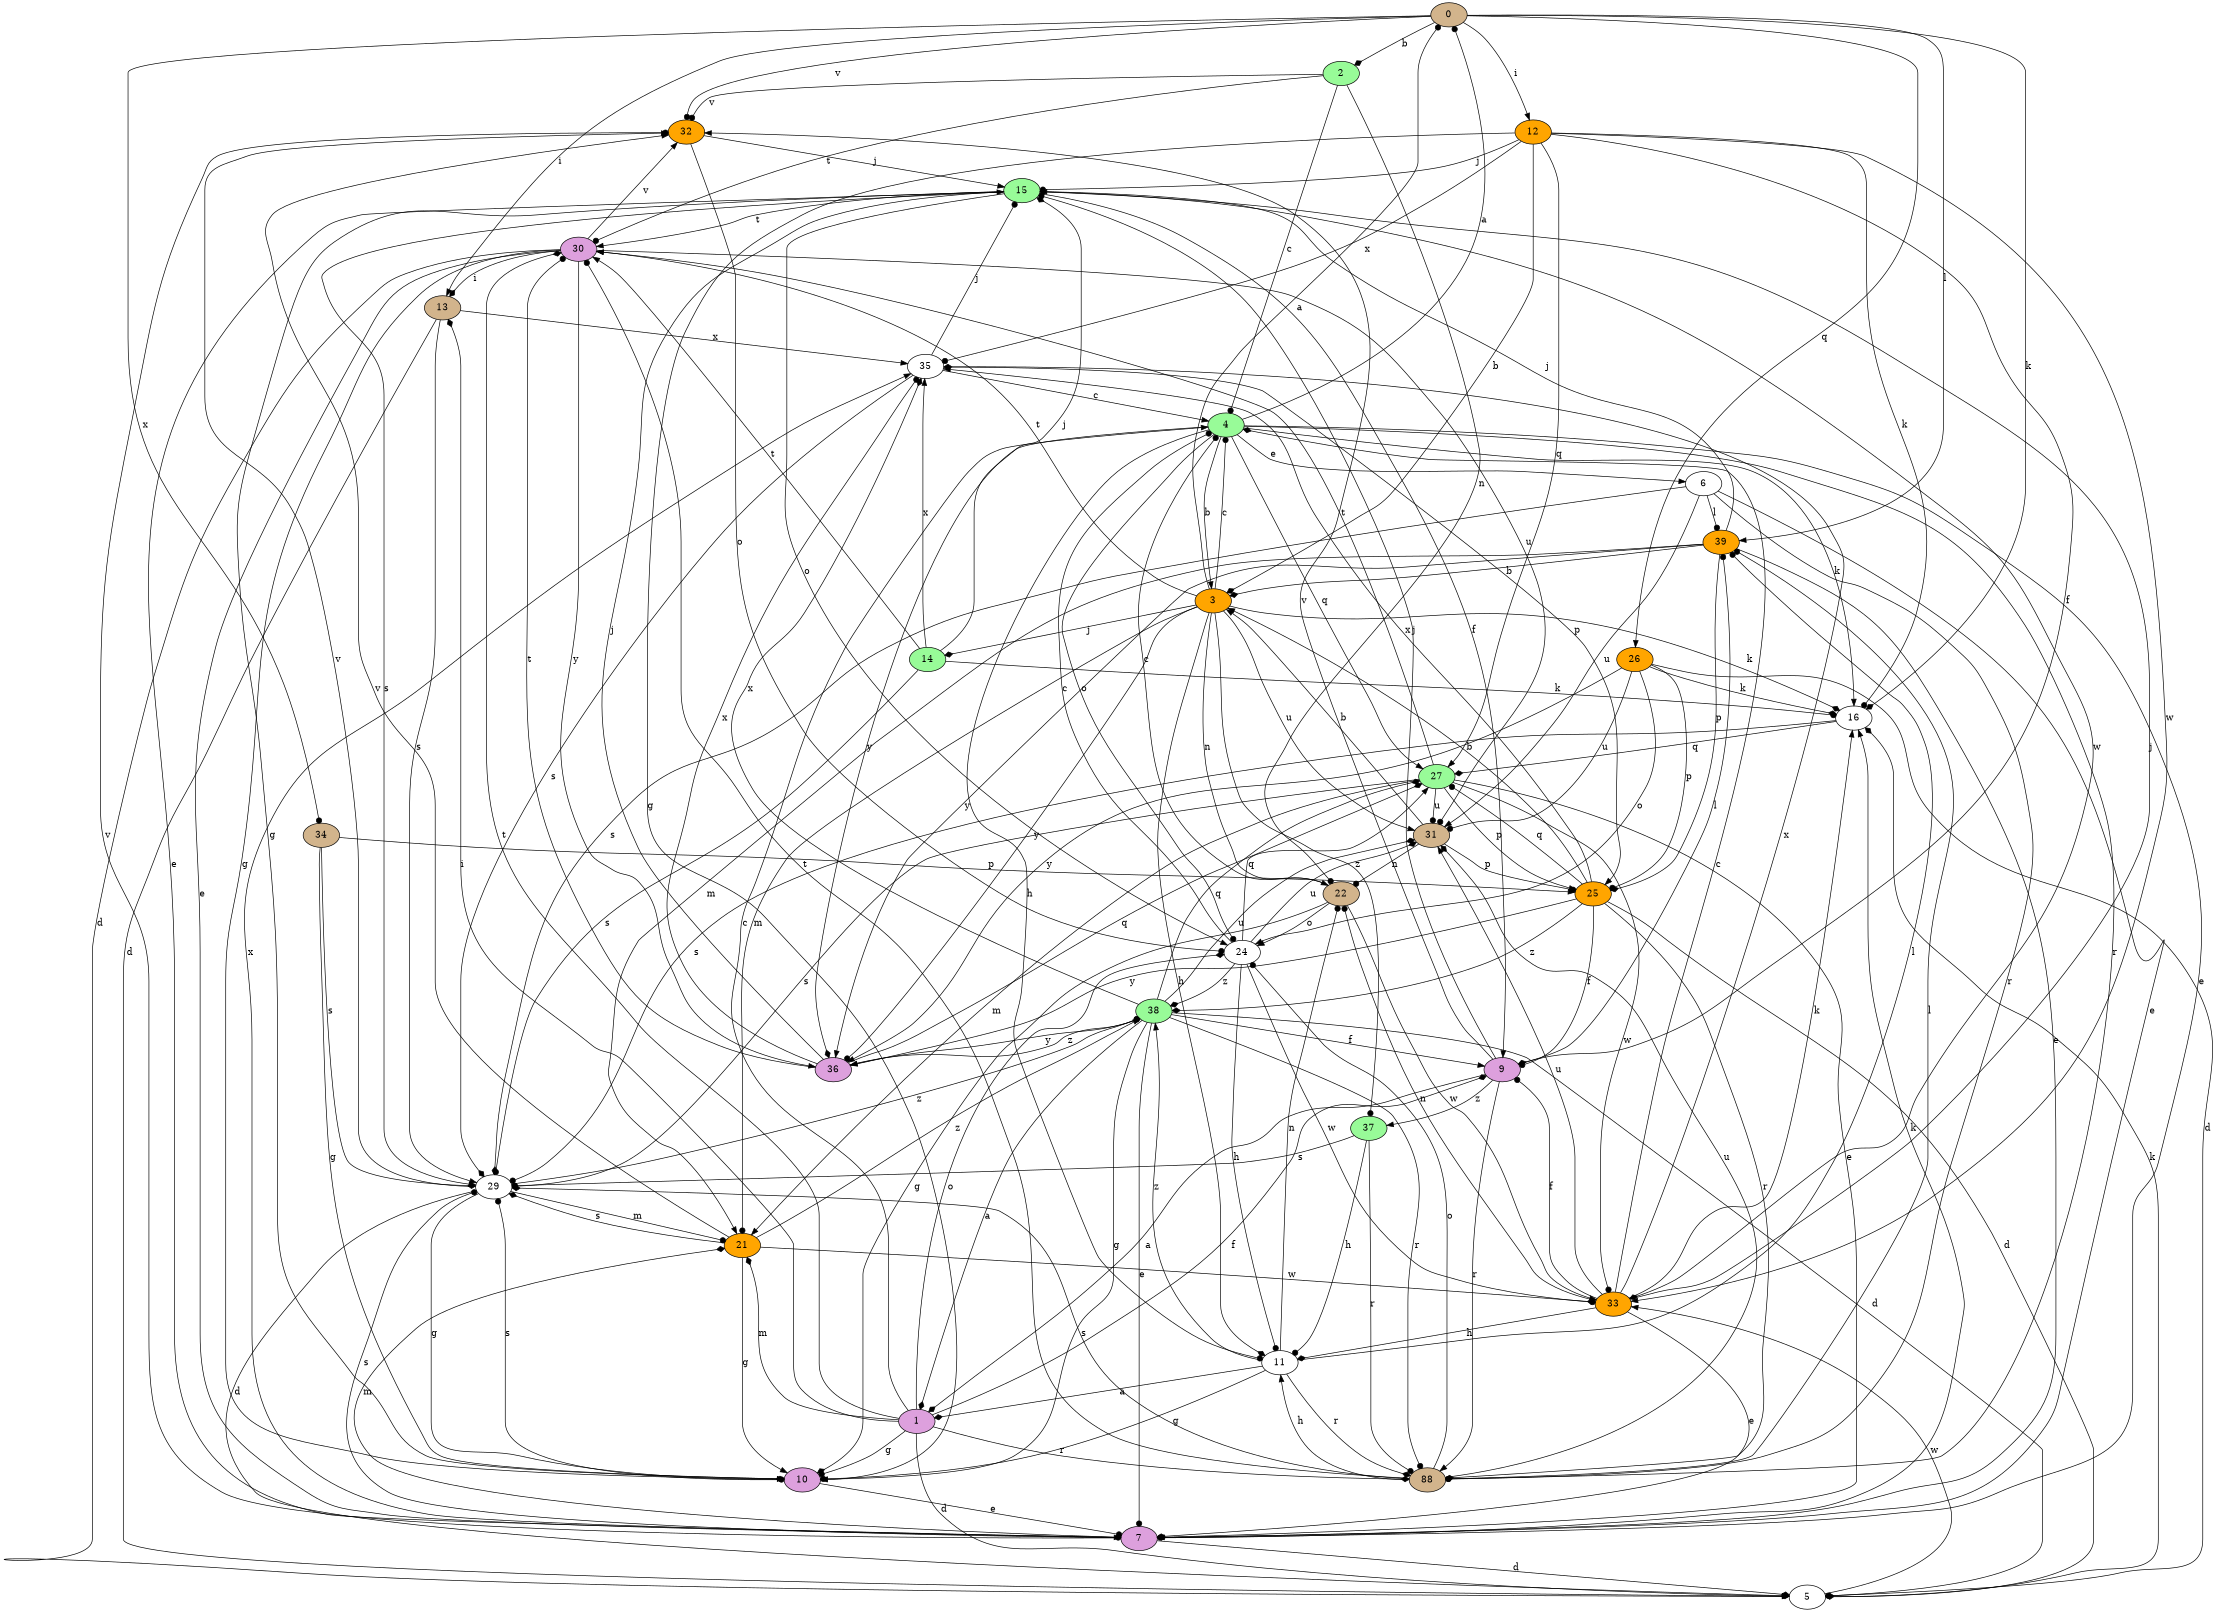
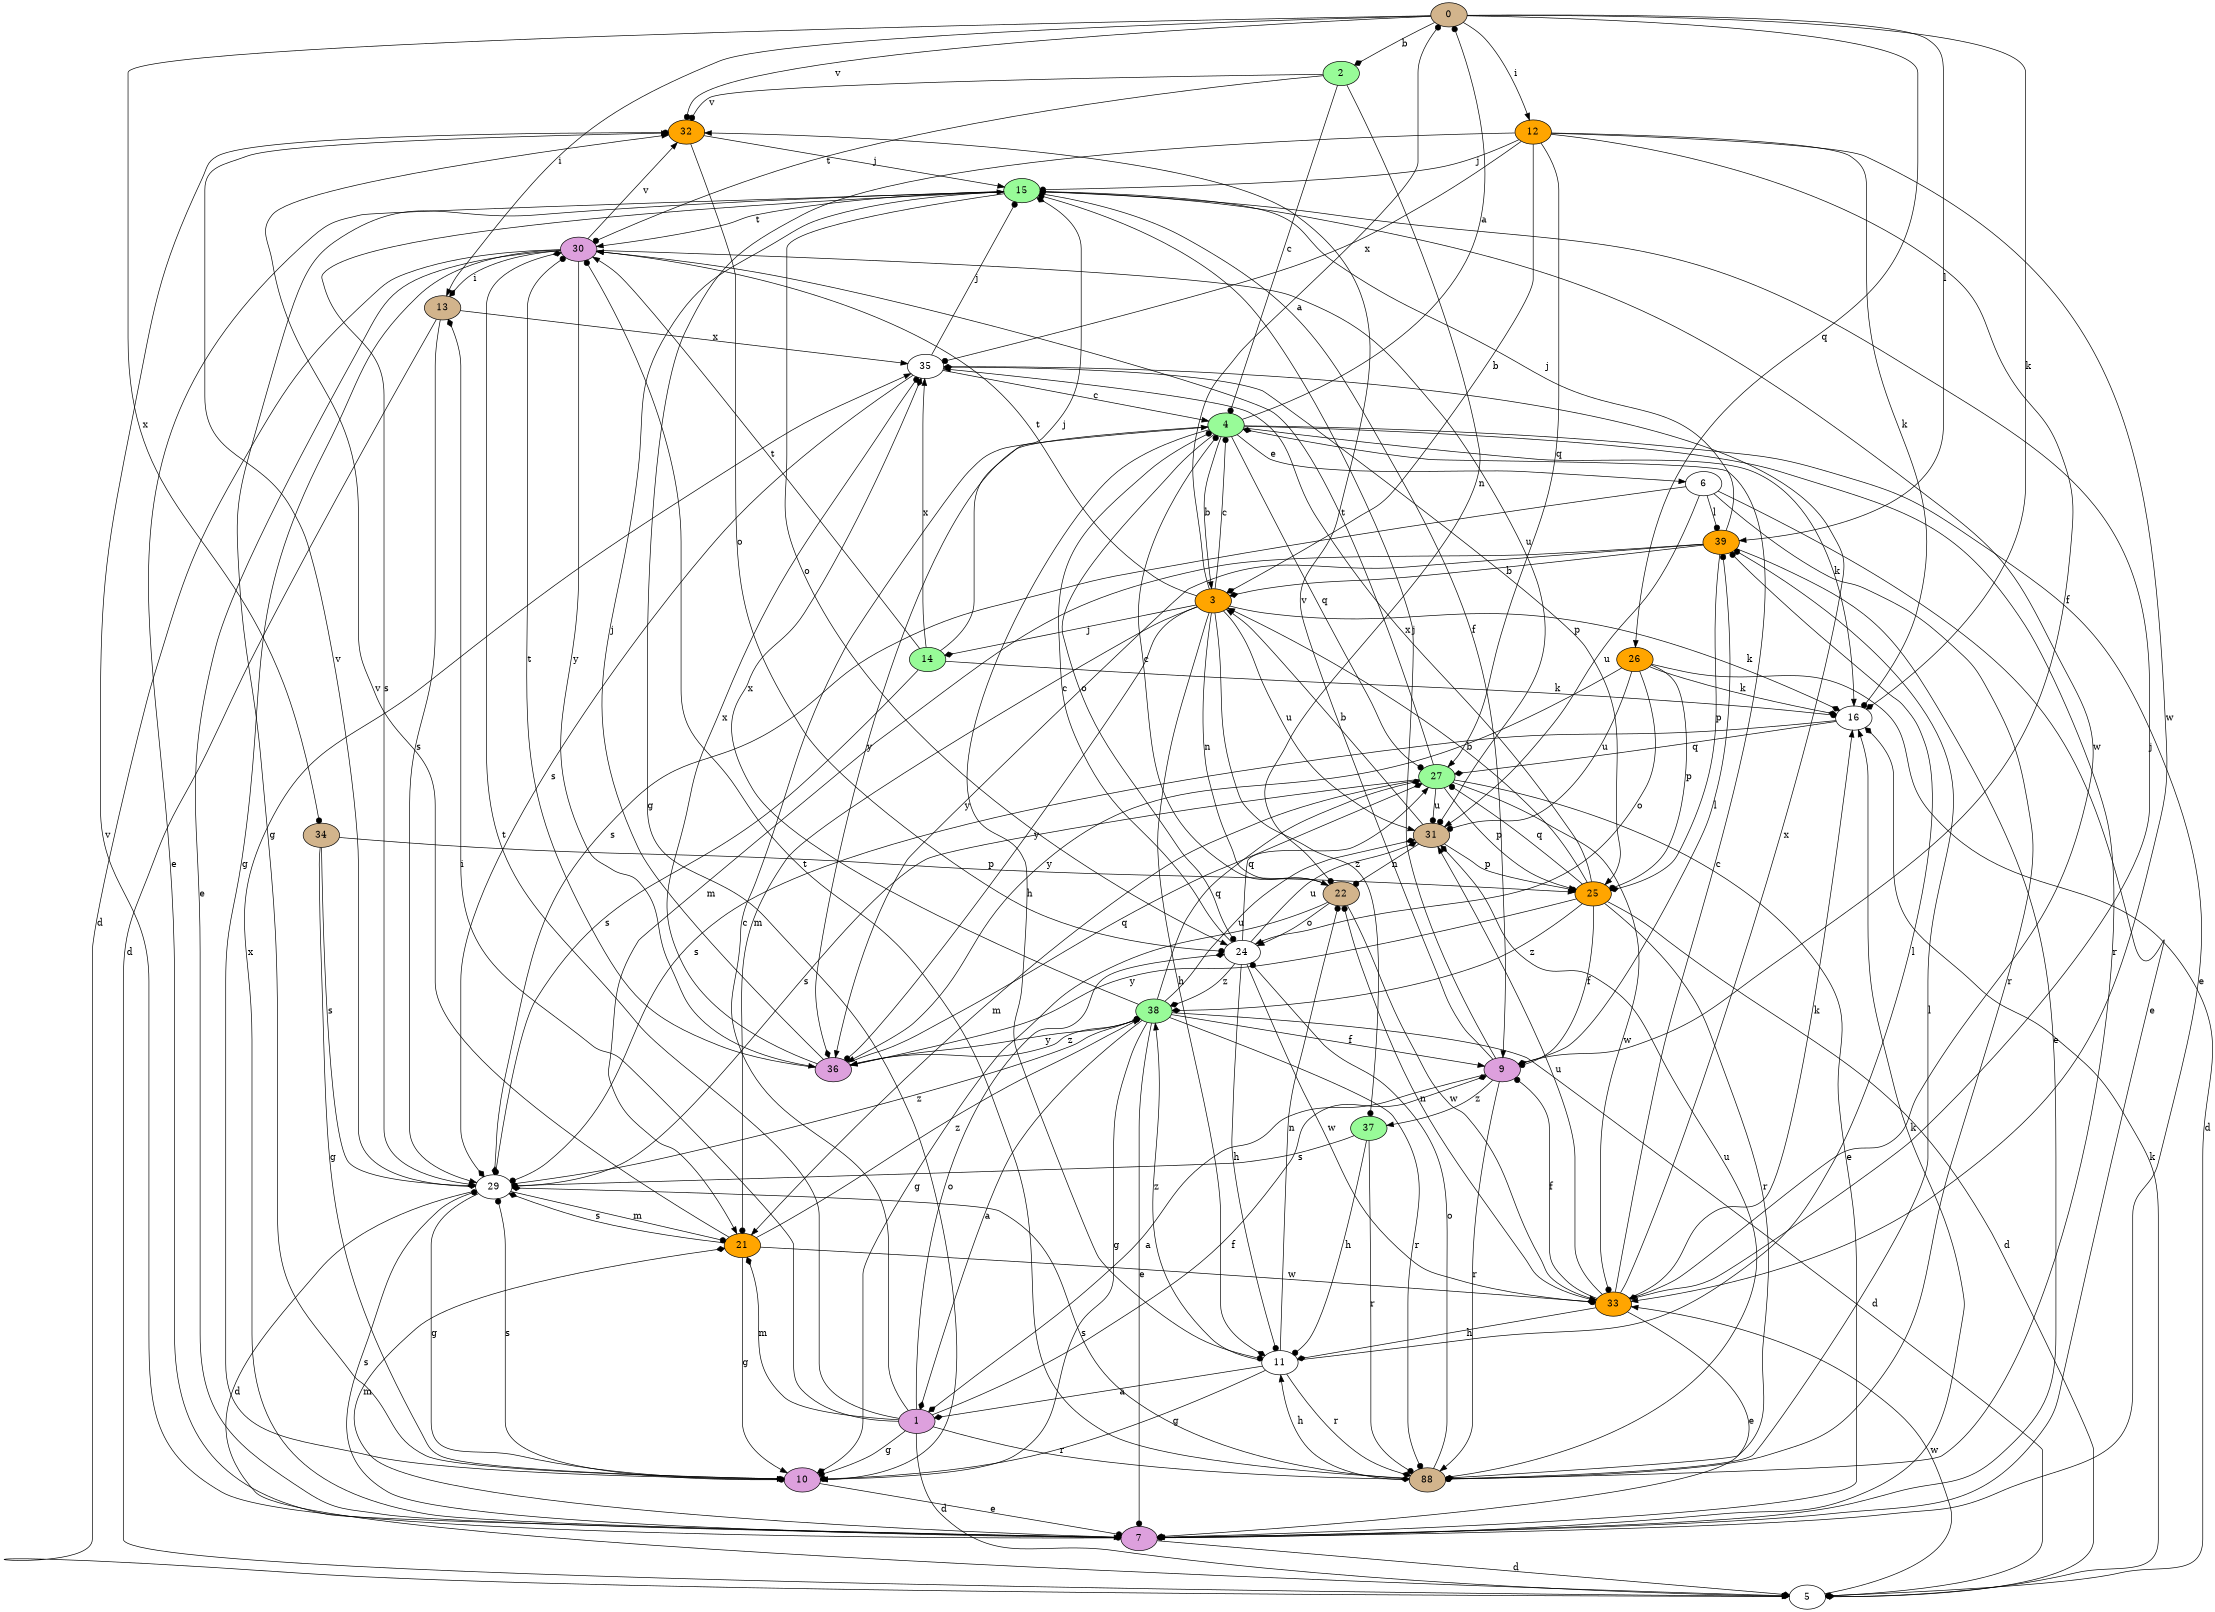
edge "39" -> "15": arrowhead normal -> dot
edge "4" -> "27": arrowhead normal -> dot
